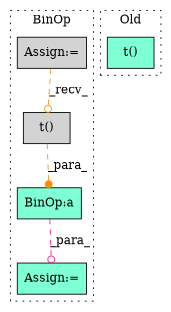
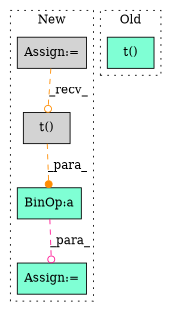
cluster "BinOp": label "BinOp" -> "New"
